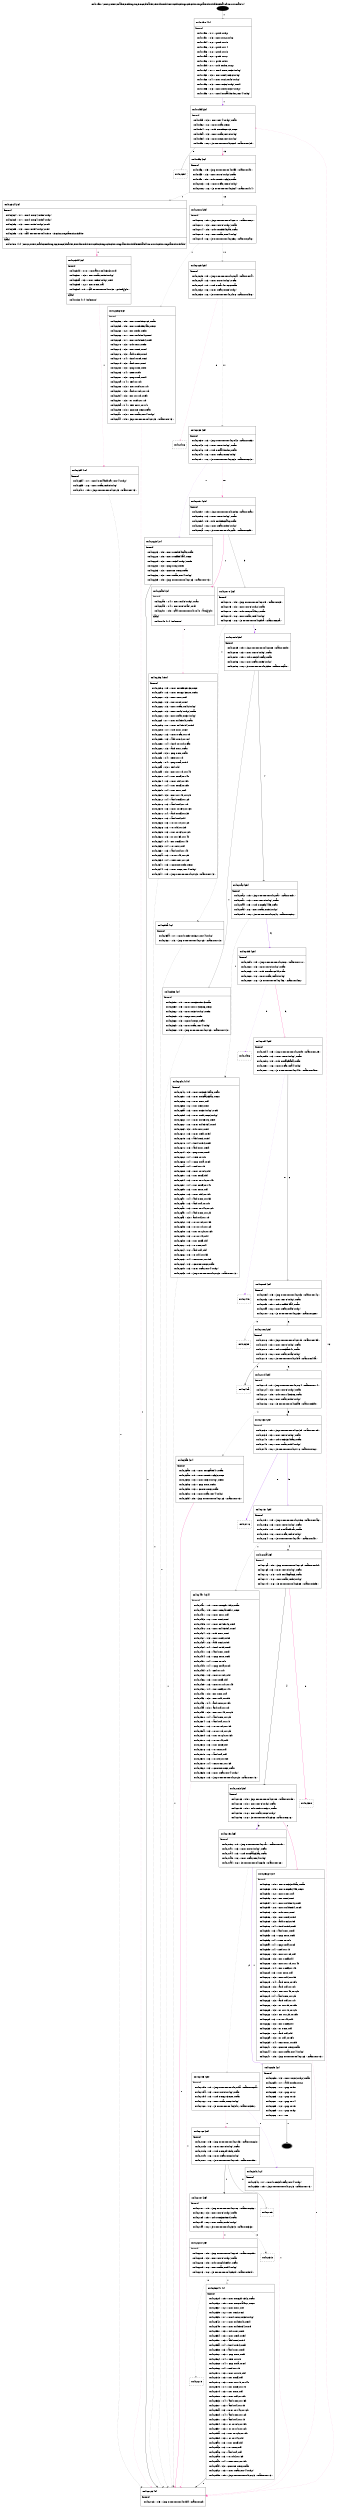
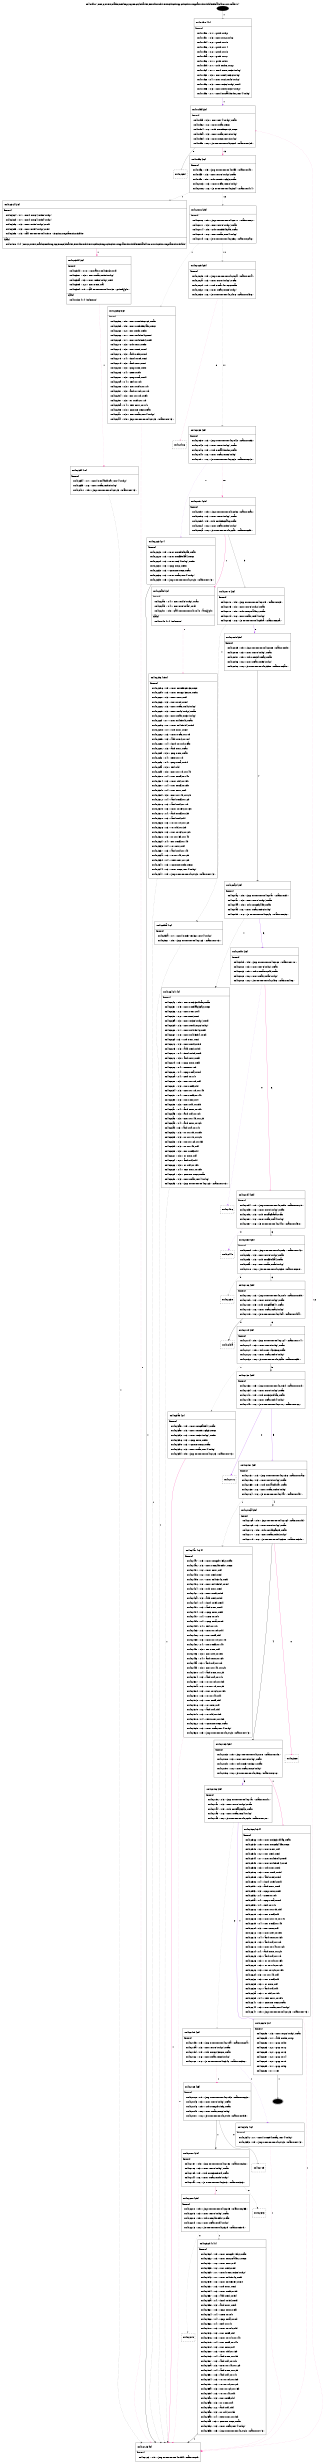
node "0x402358 [27]": removed
